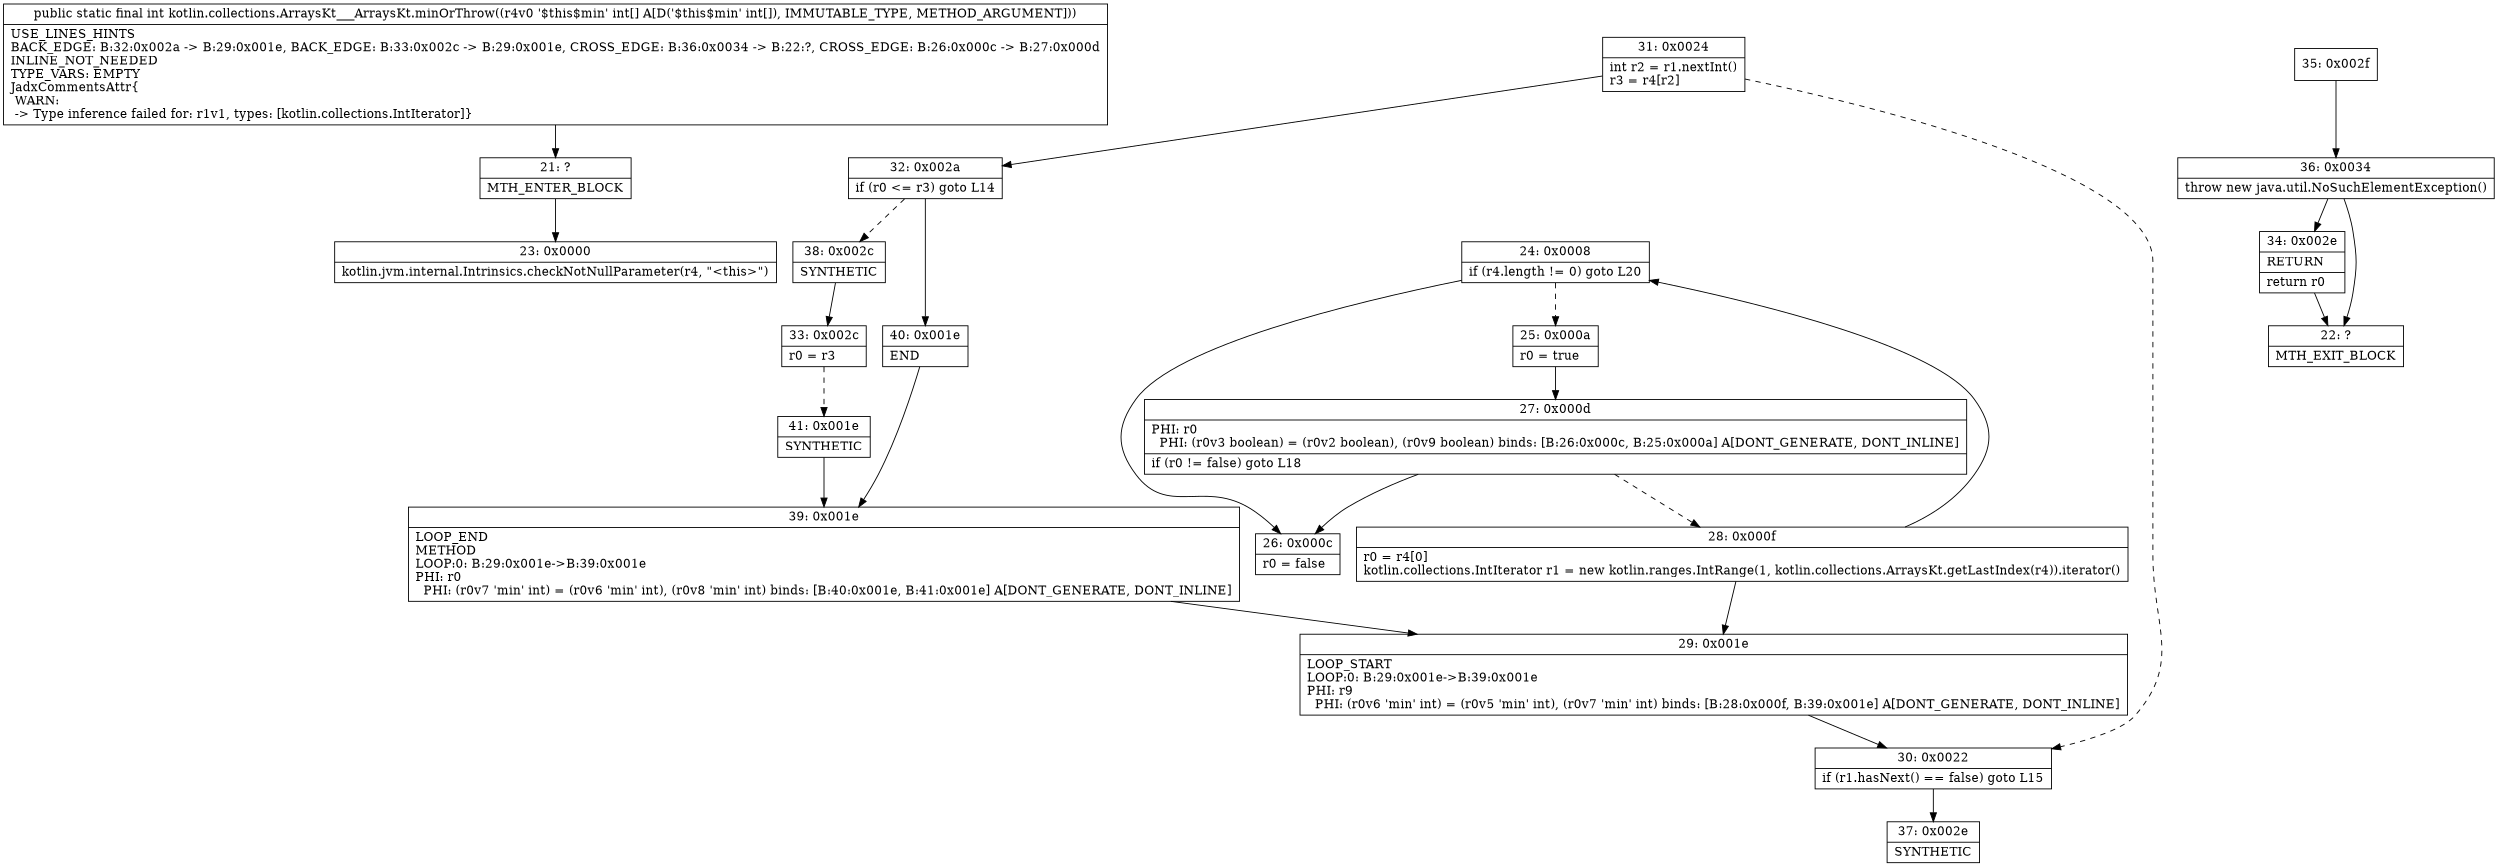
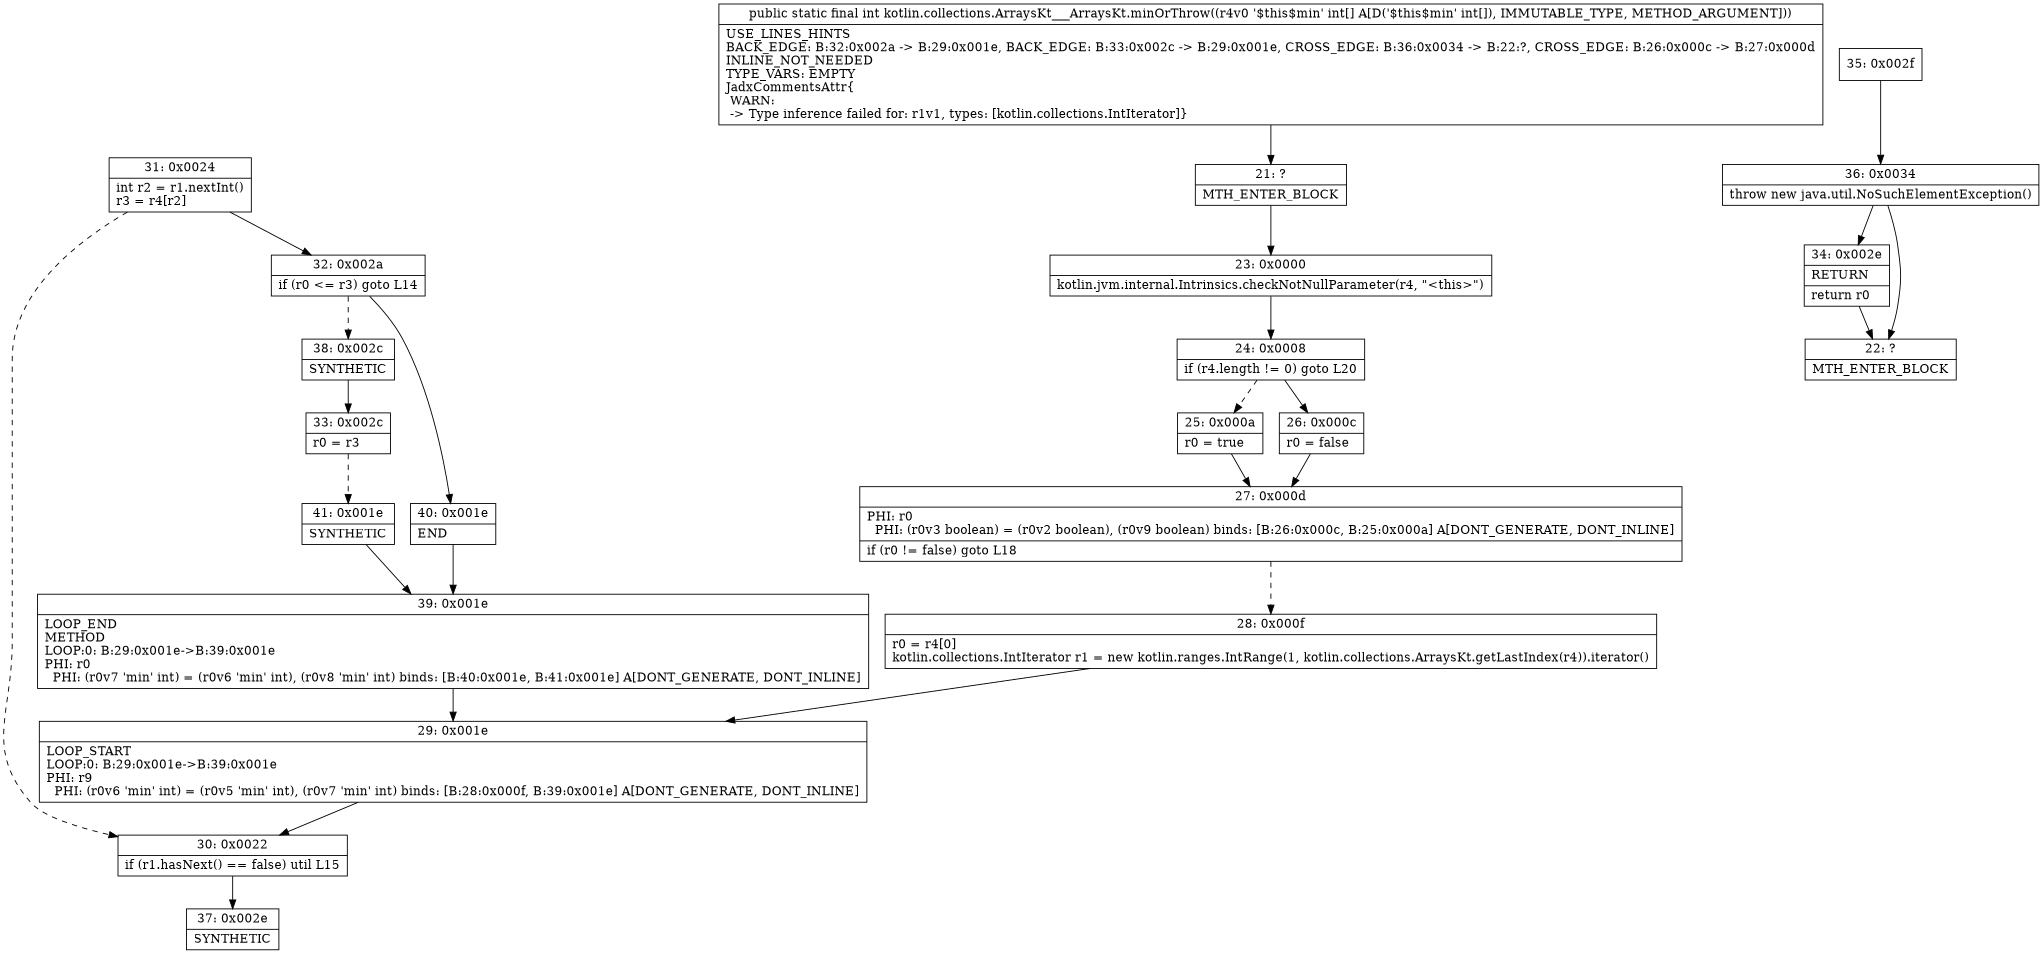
edge "28: 0x000f" -> "24: 0x0008": now "23: 0x0000" -> "24: 0x0008"
node "22: ?": text "MTH_EXIT_BLOCK" -> "MTH_ENTER_BLOCK"
edge "27: 0x000d" -> "26: 0x000c": reversed
node "30: 0x0022": text "if (r1.hasNext() == false) goto L15" -> "if (r1.hasNext() == false) util L15"
